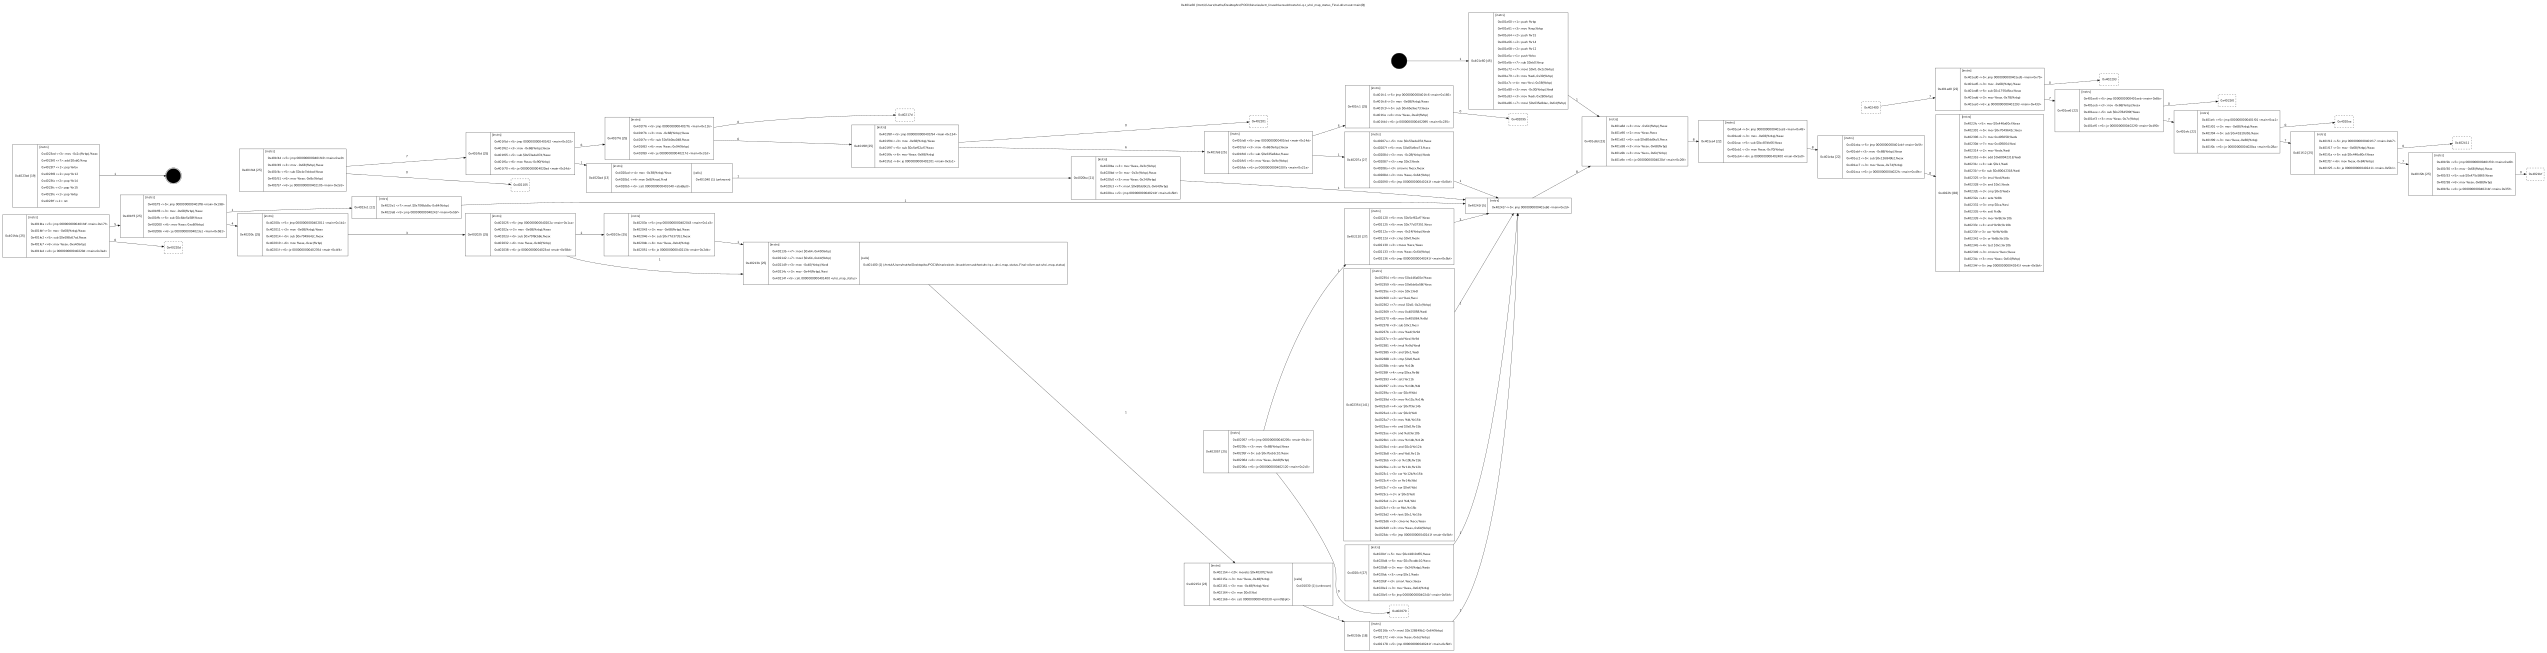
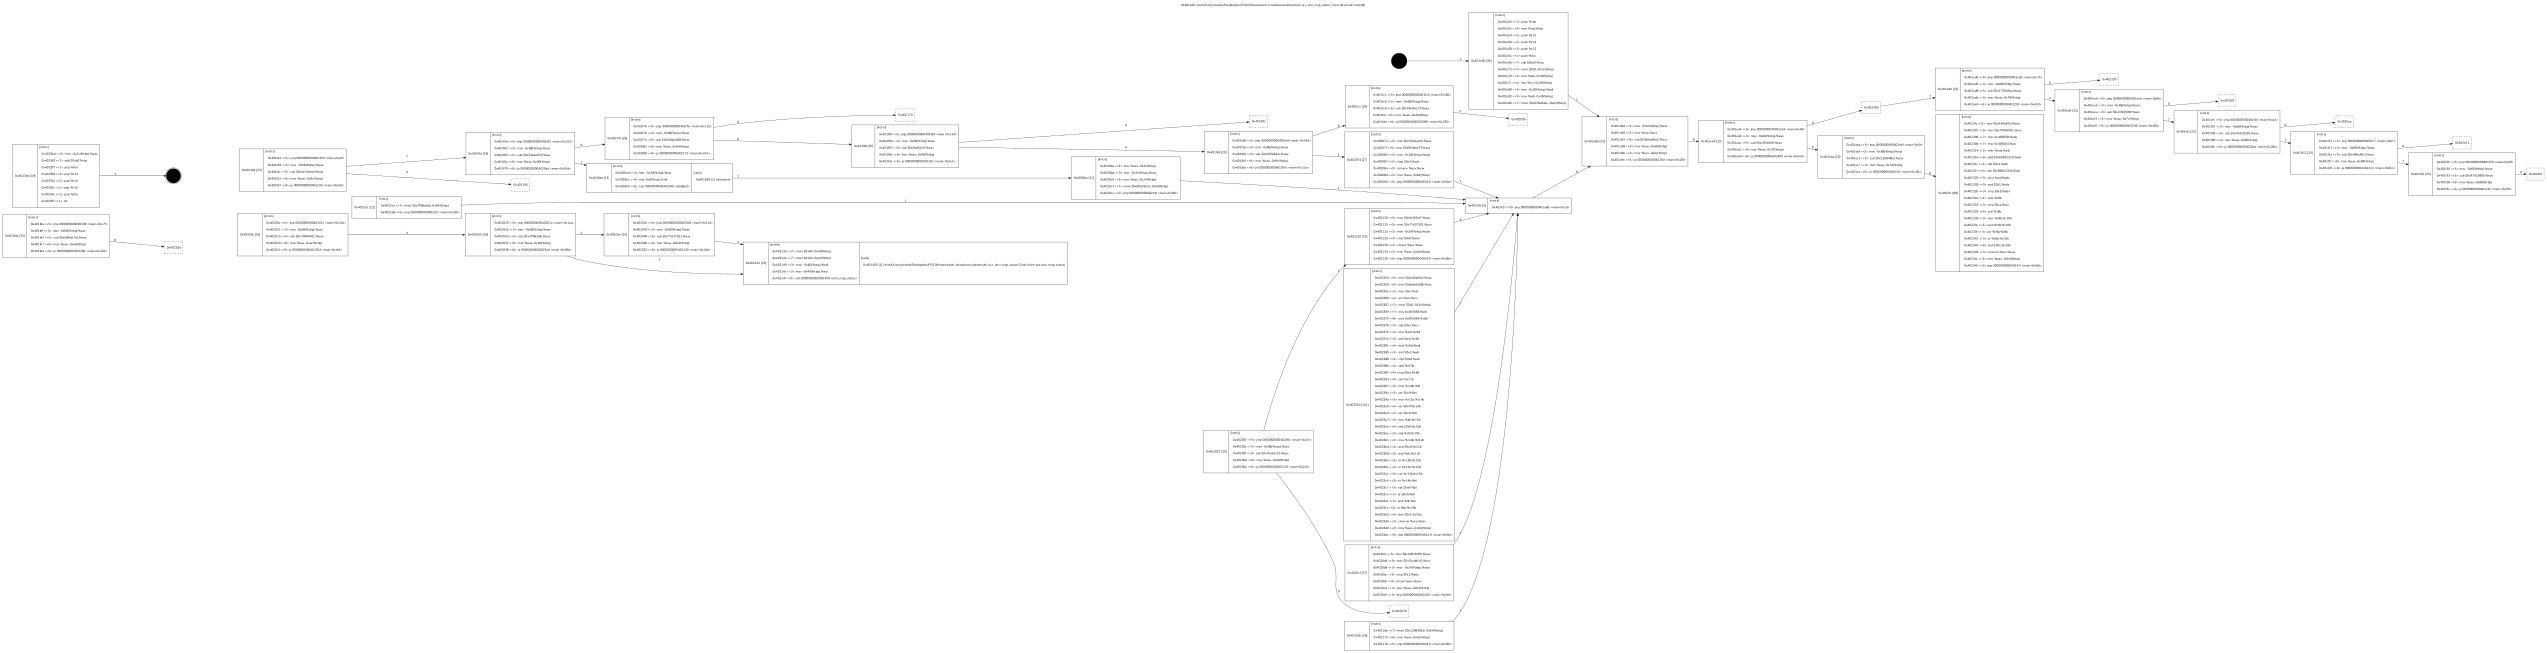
edge "0x401ea4 [22]" -> "0x402400": added, label "0"
node "0x401ff3 [25]": removed
node "0x402154 [23]": removed
